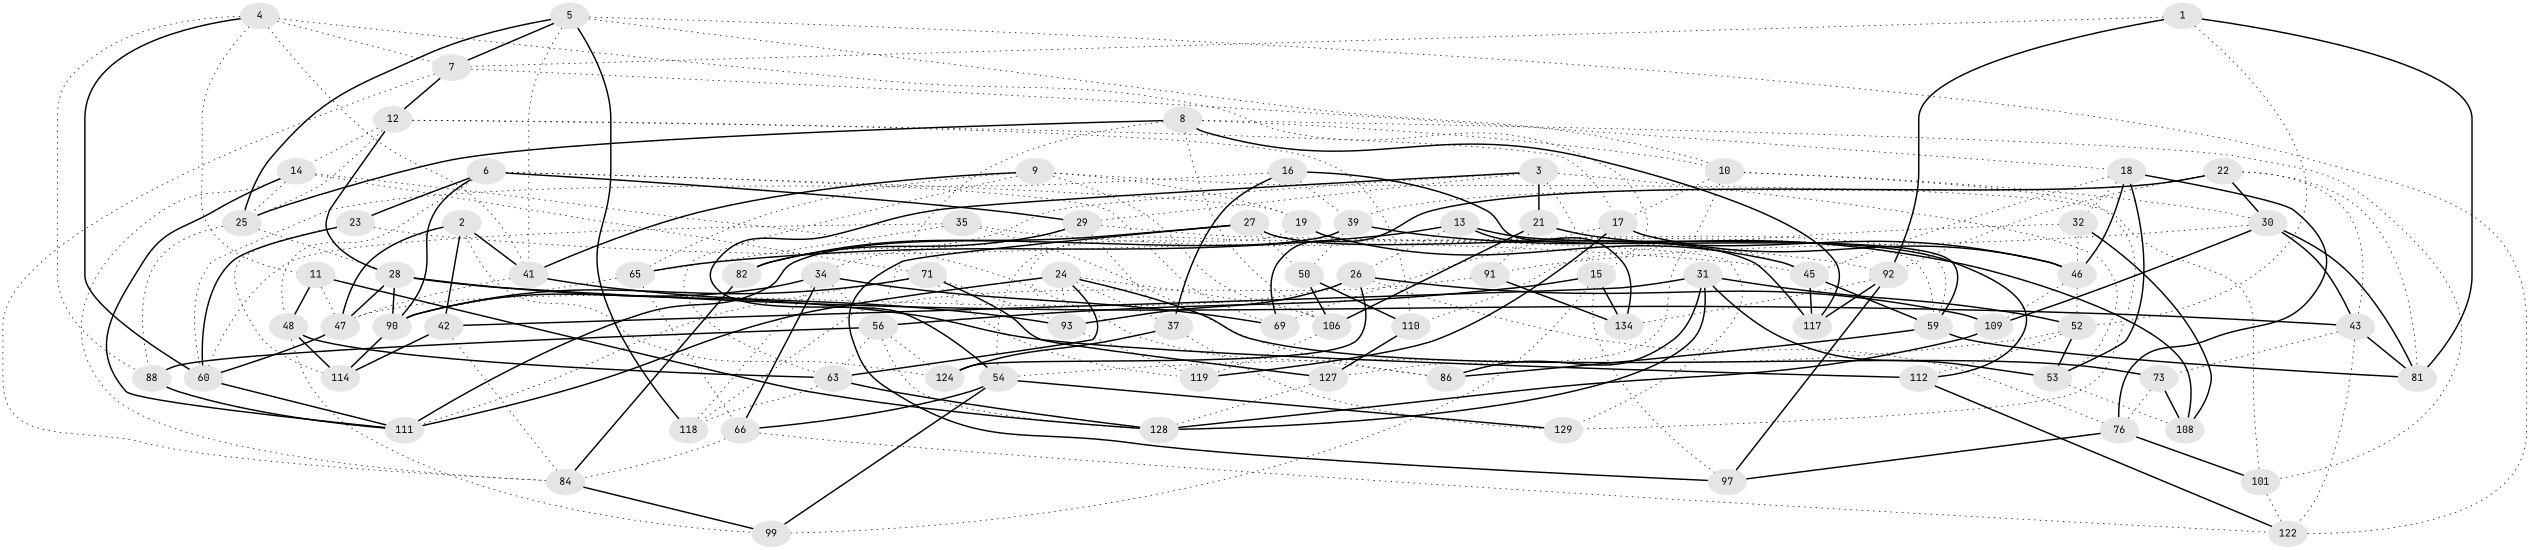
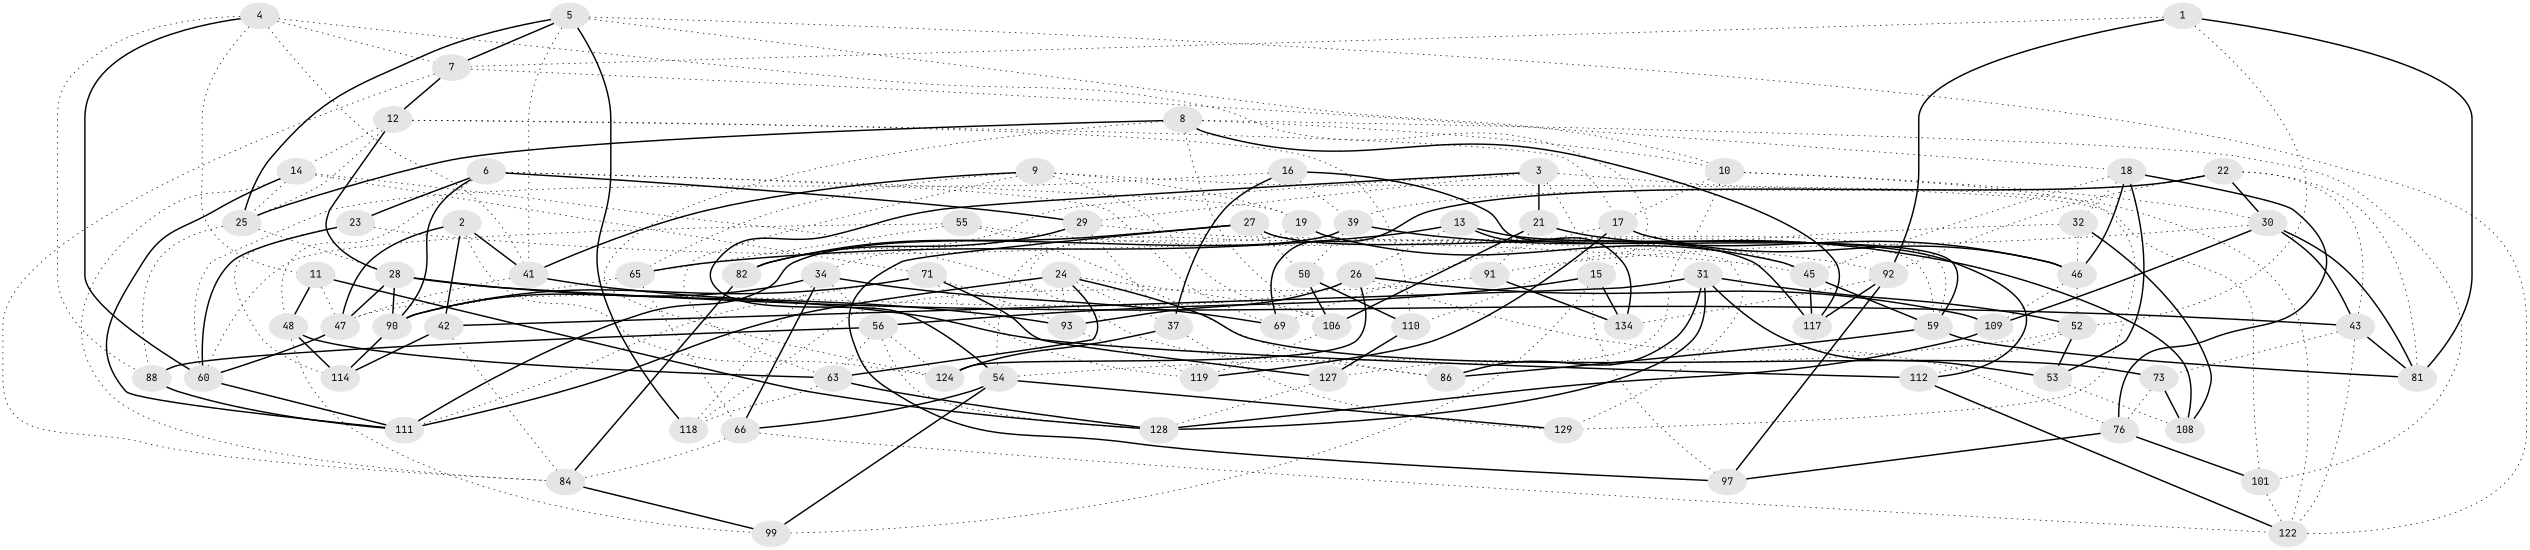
edge "8" -- "56": now "8" -- "124"
edge "3" -- "53": now "3" -- "122"
node "35": label "35" -> "55"
